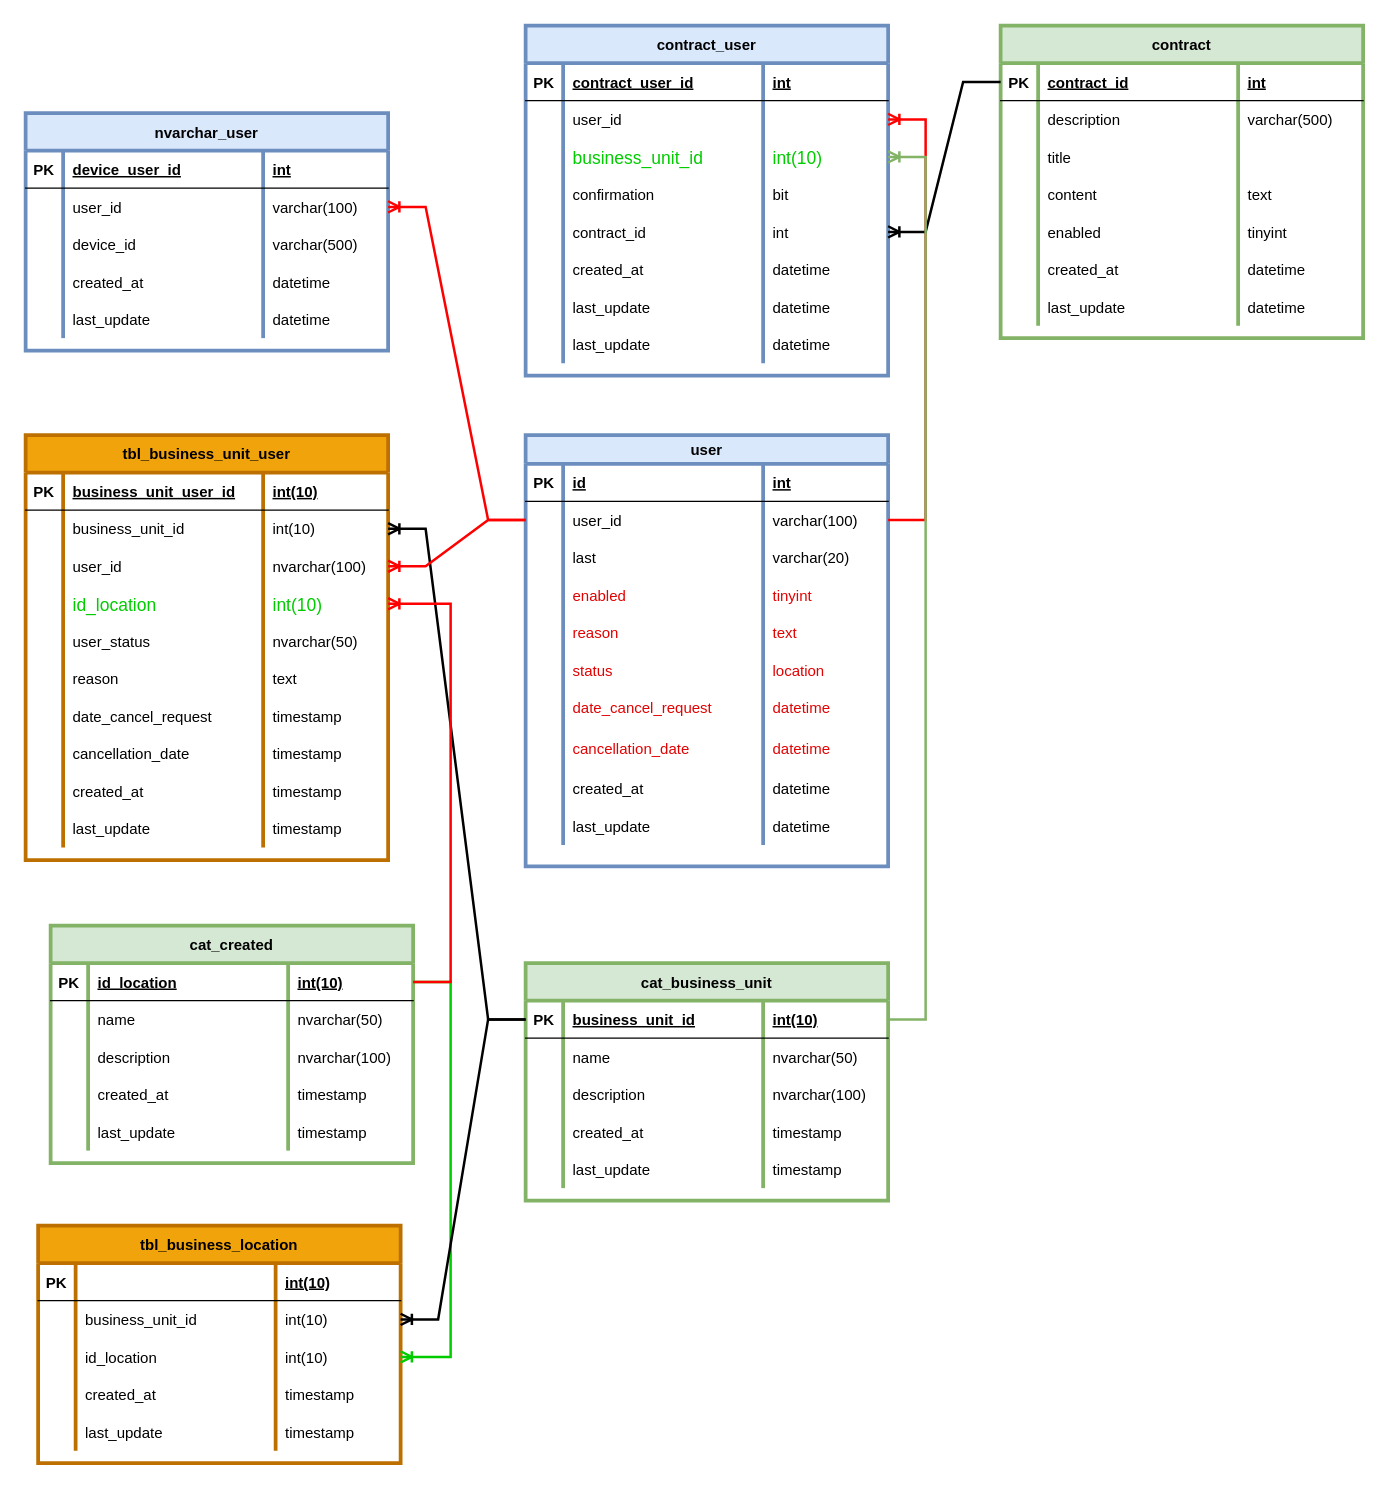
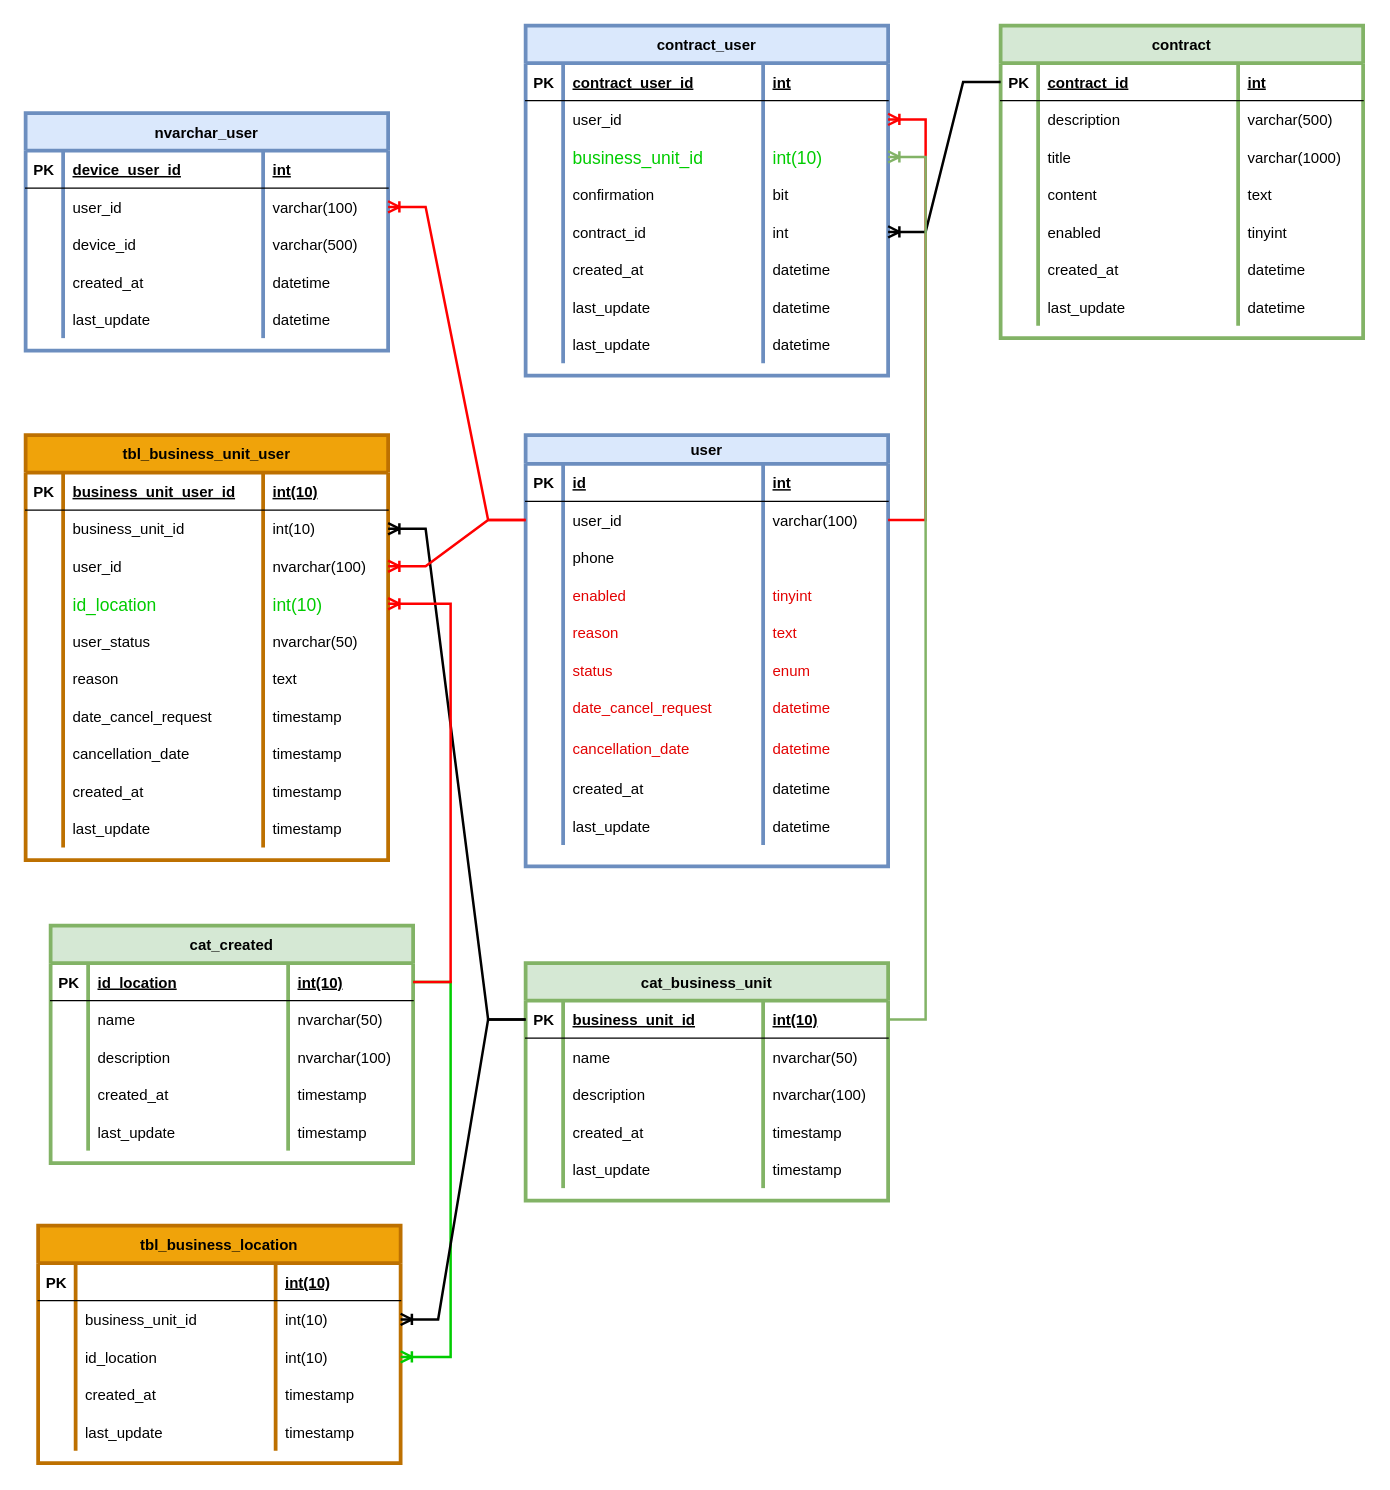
node "varchar(1000)": added
node "last": label "last" -> "phone"
node "varchar(20)": removed
node "location": label "location" -> "enum"
